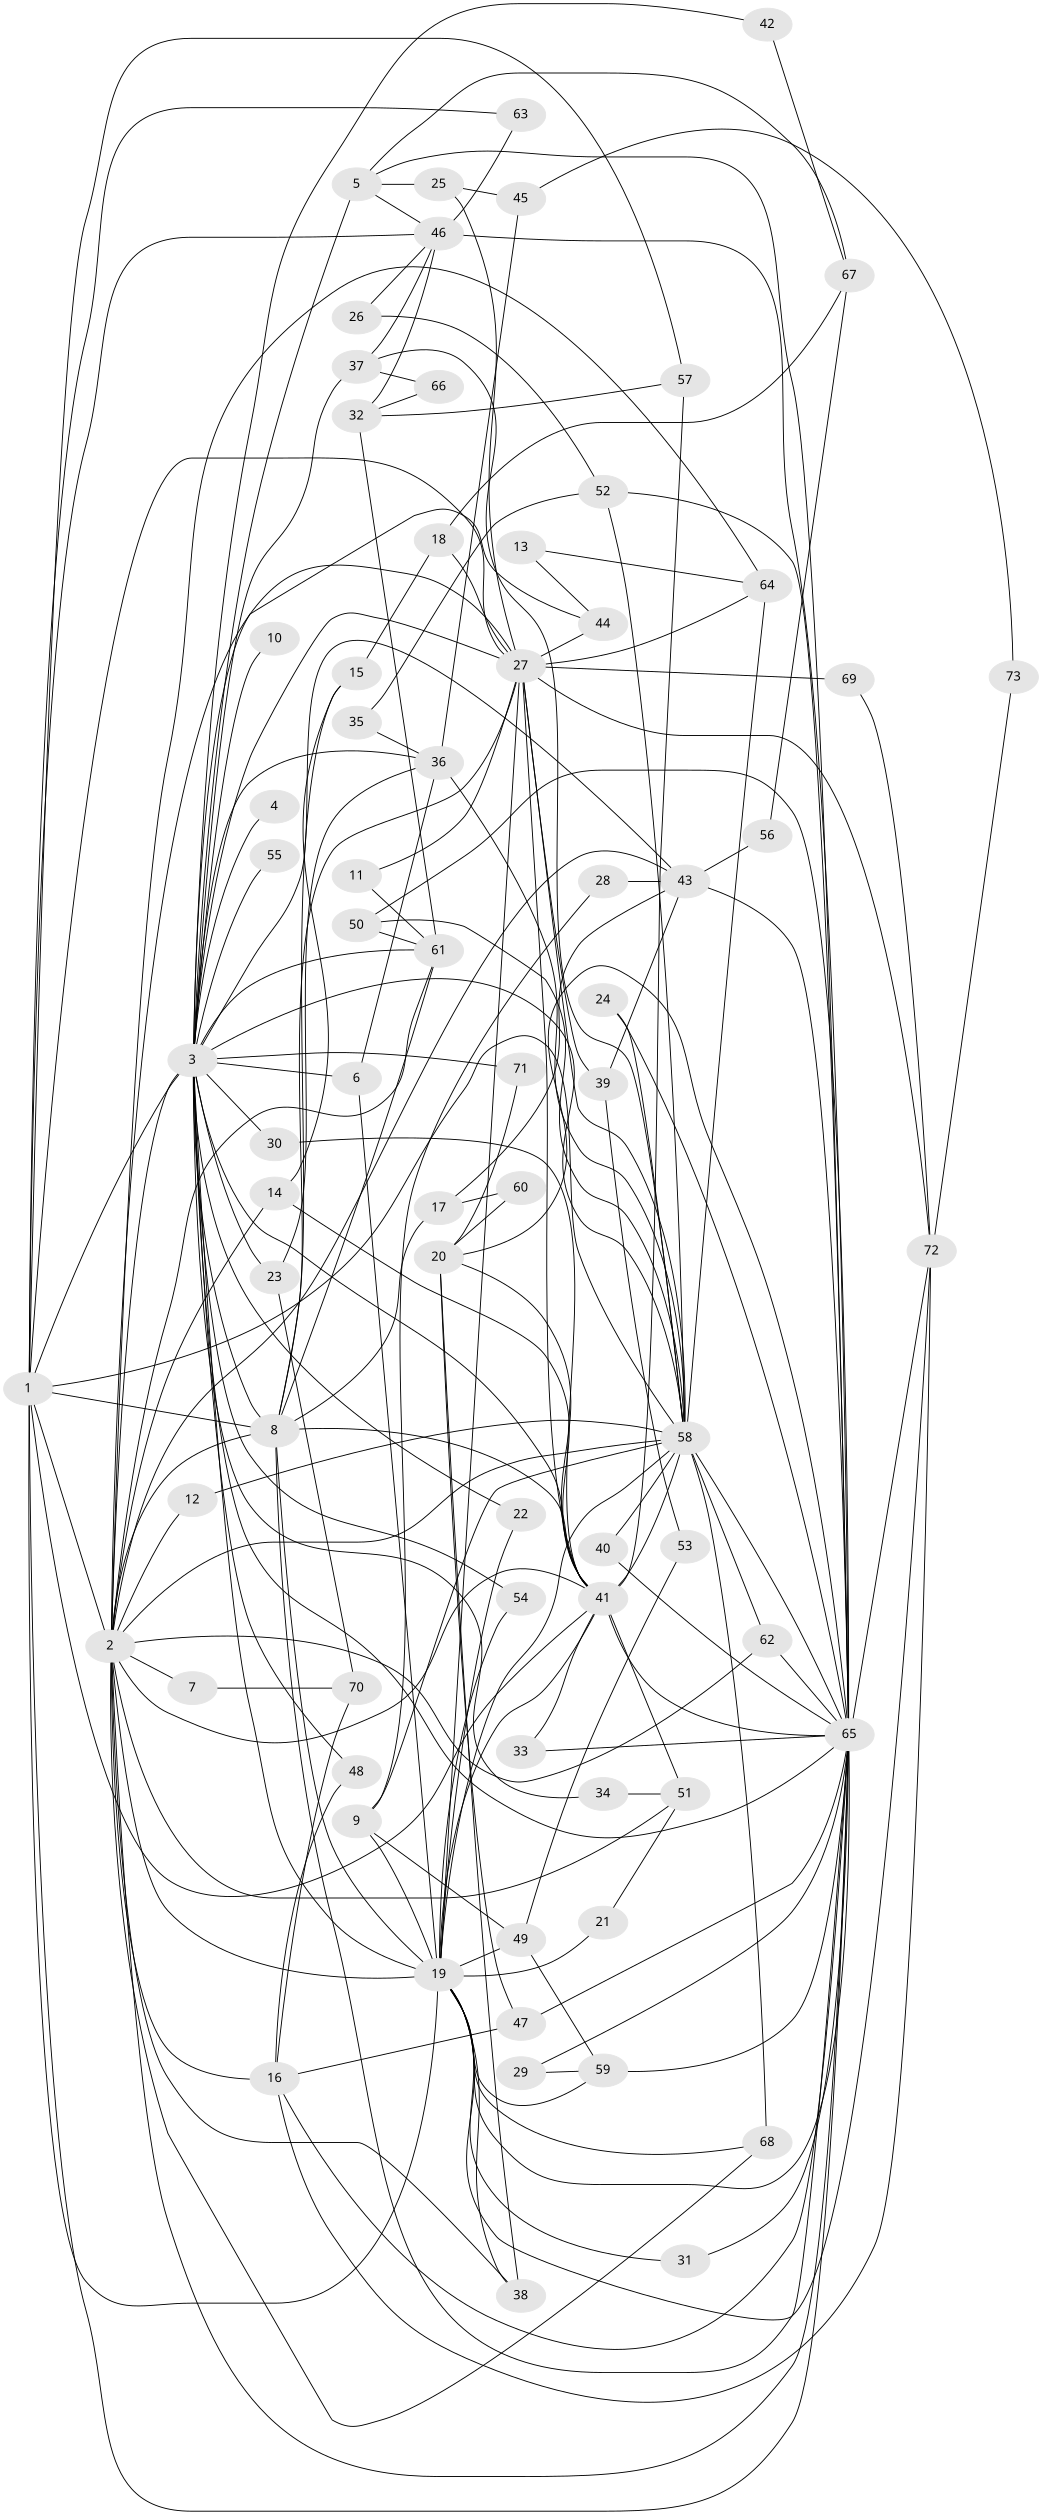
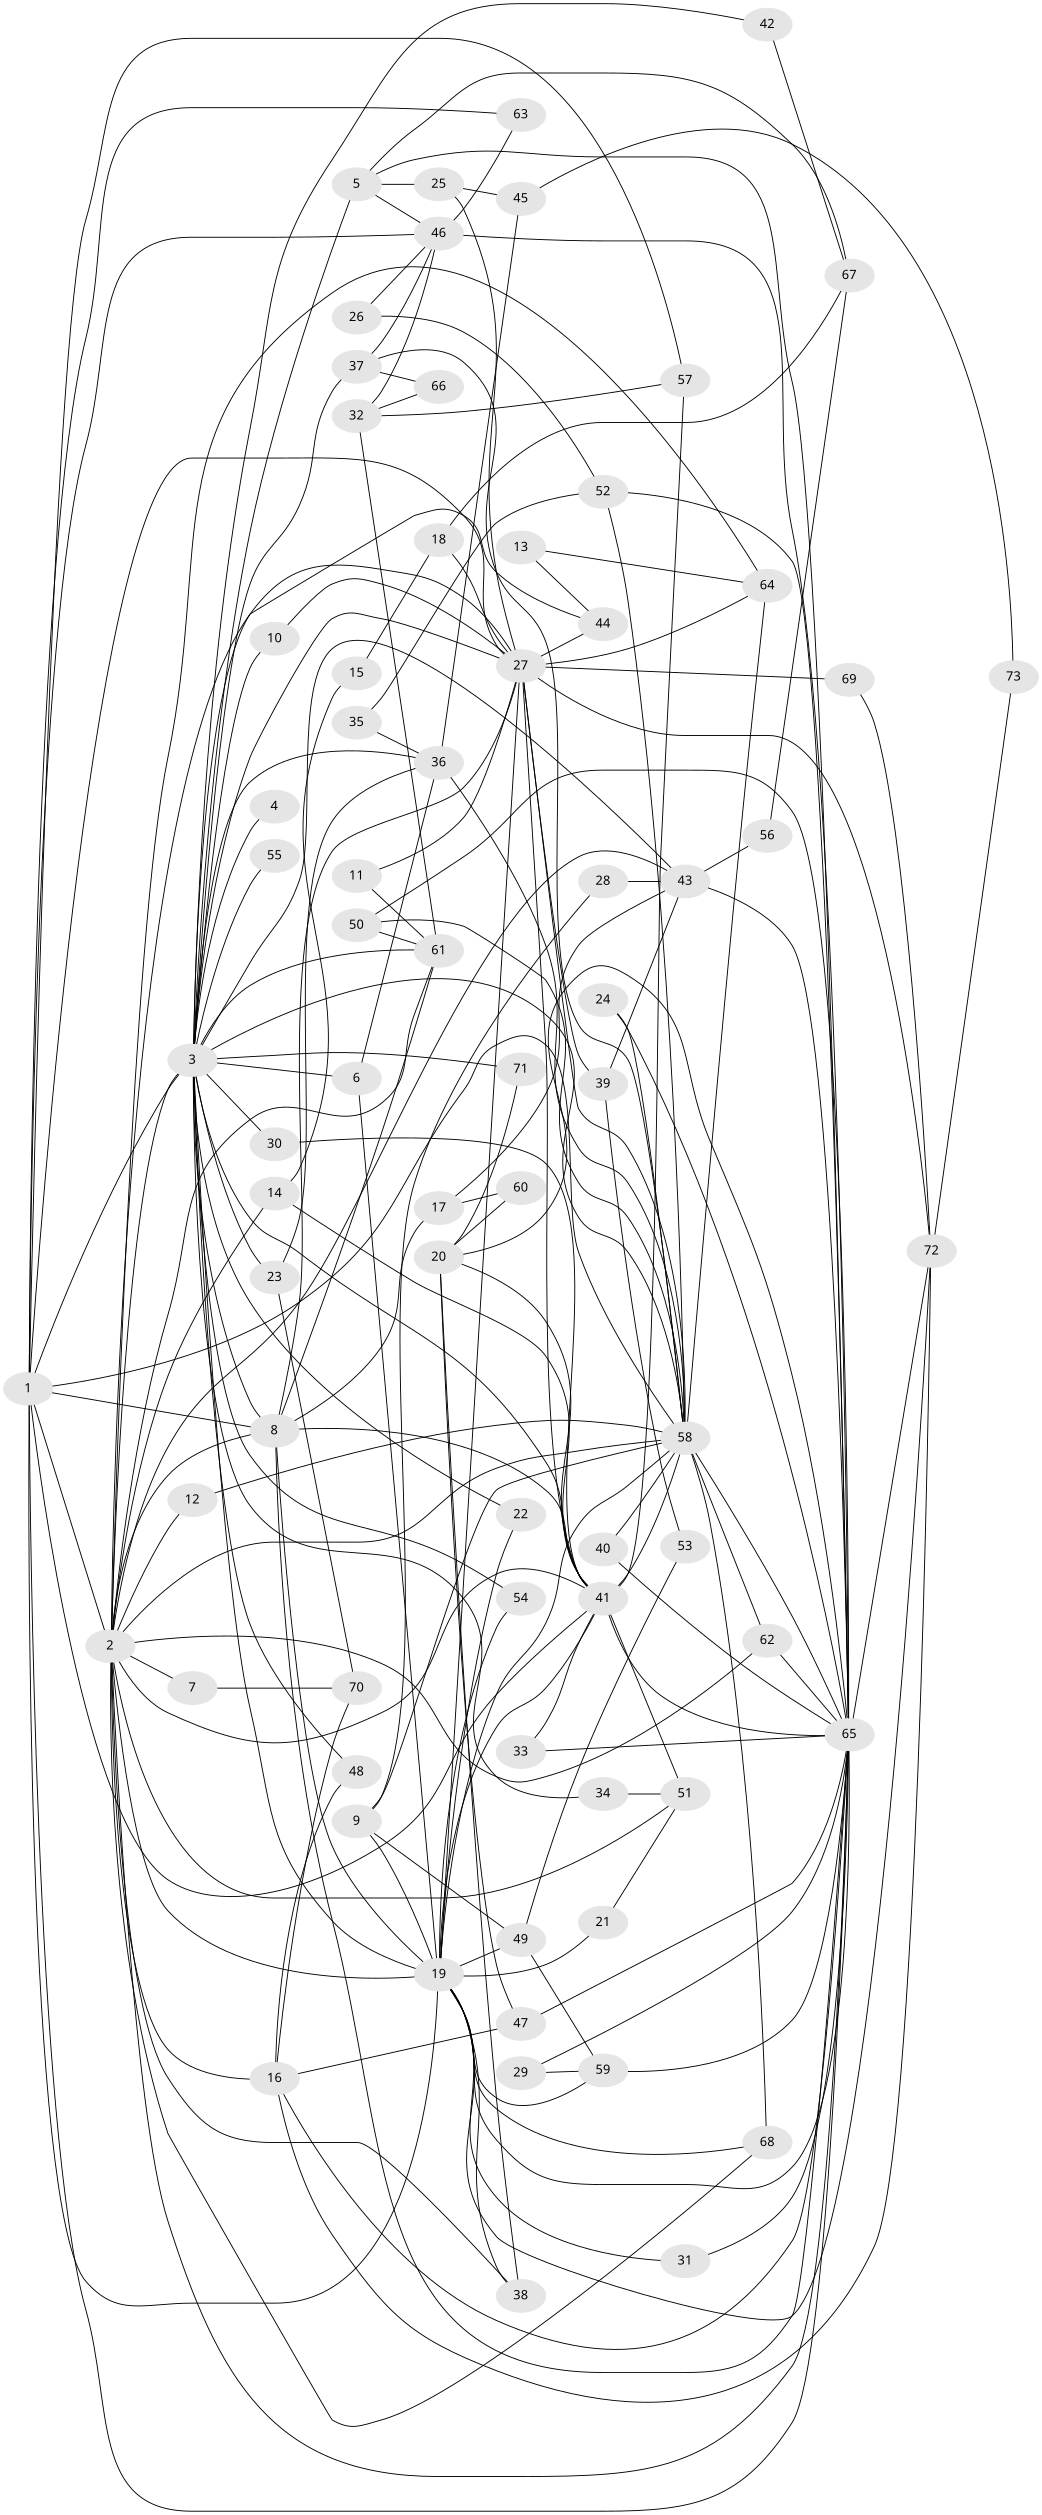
edge "10" -- "27": added
edge "15" -- "8": removed
edge "3" -- "65": removed
